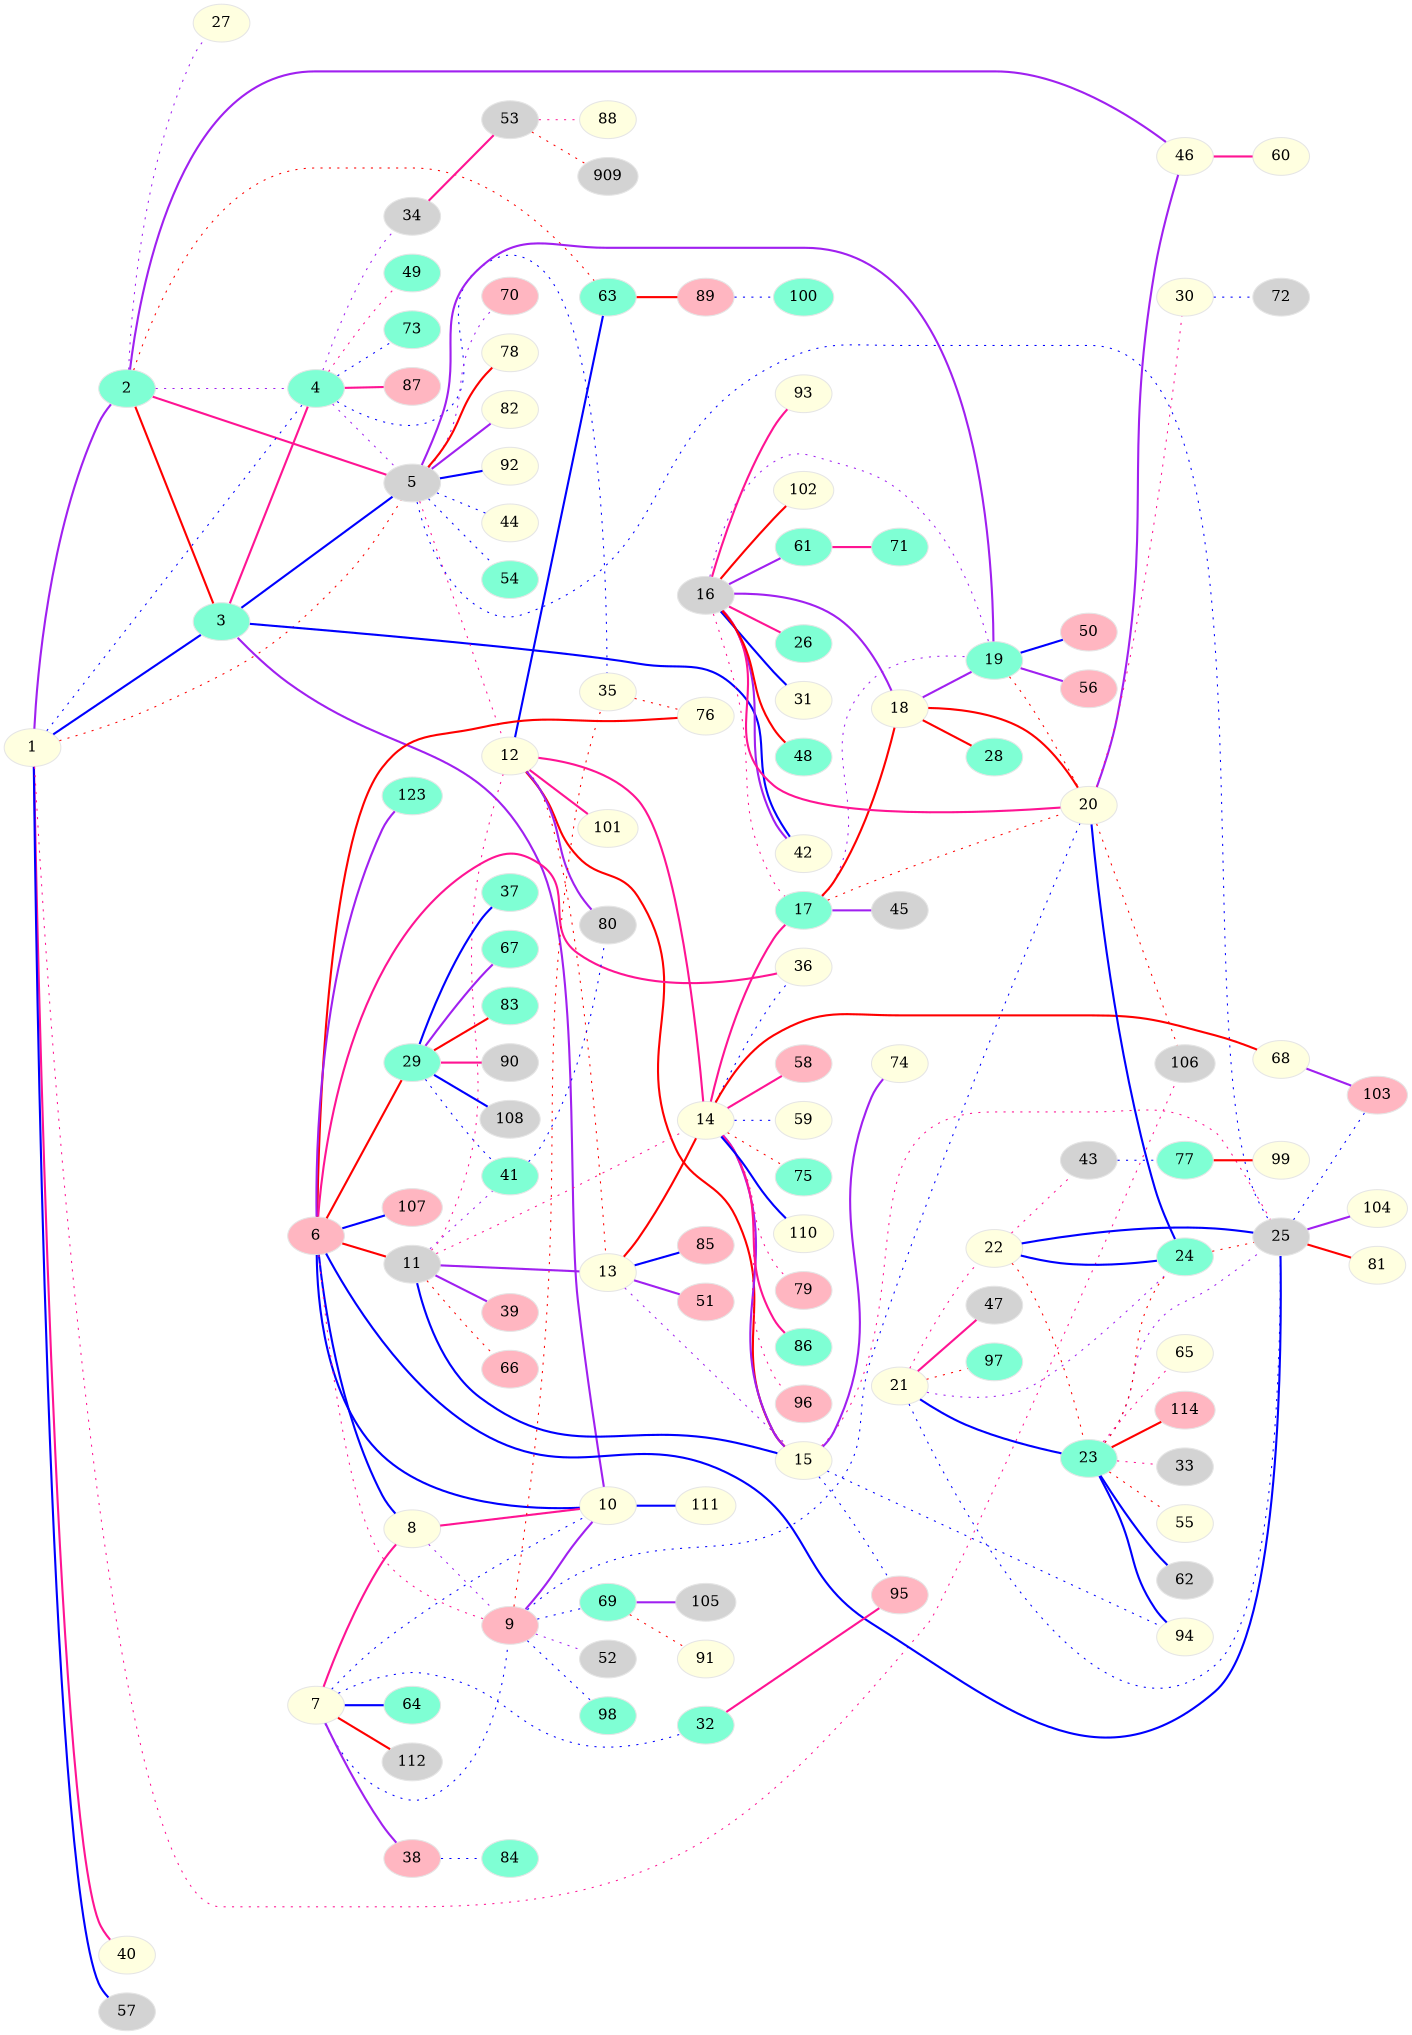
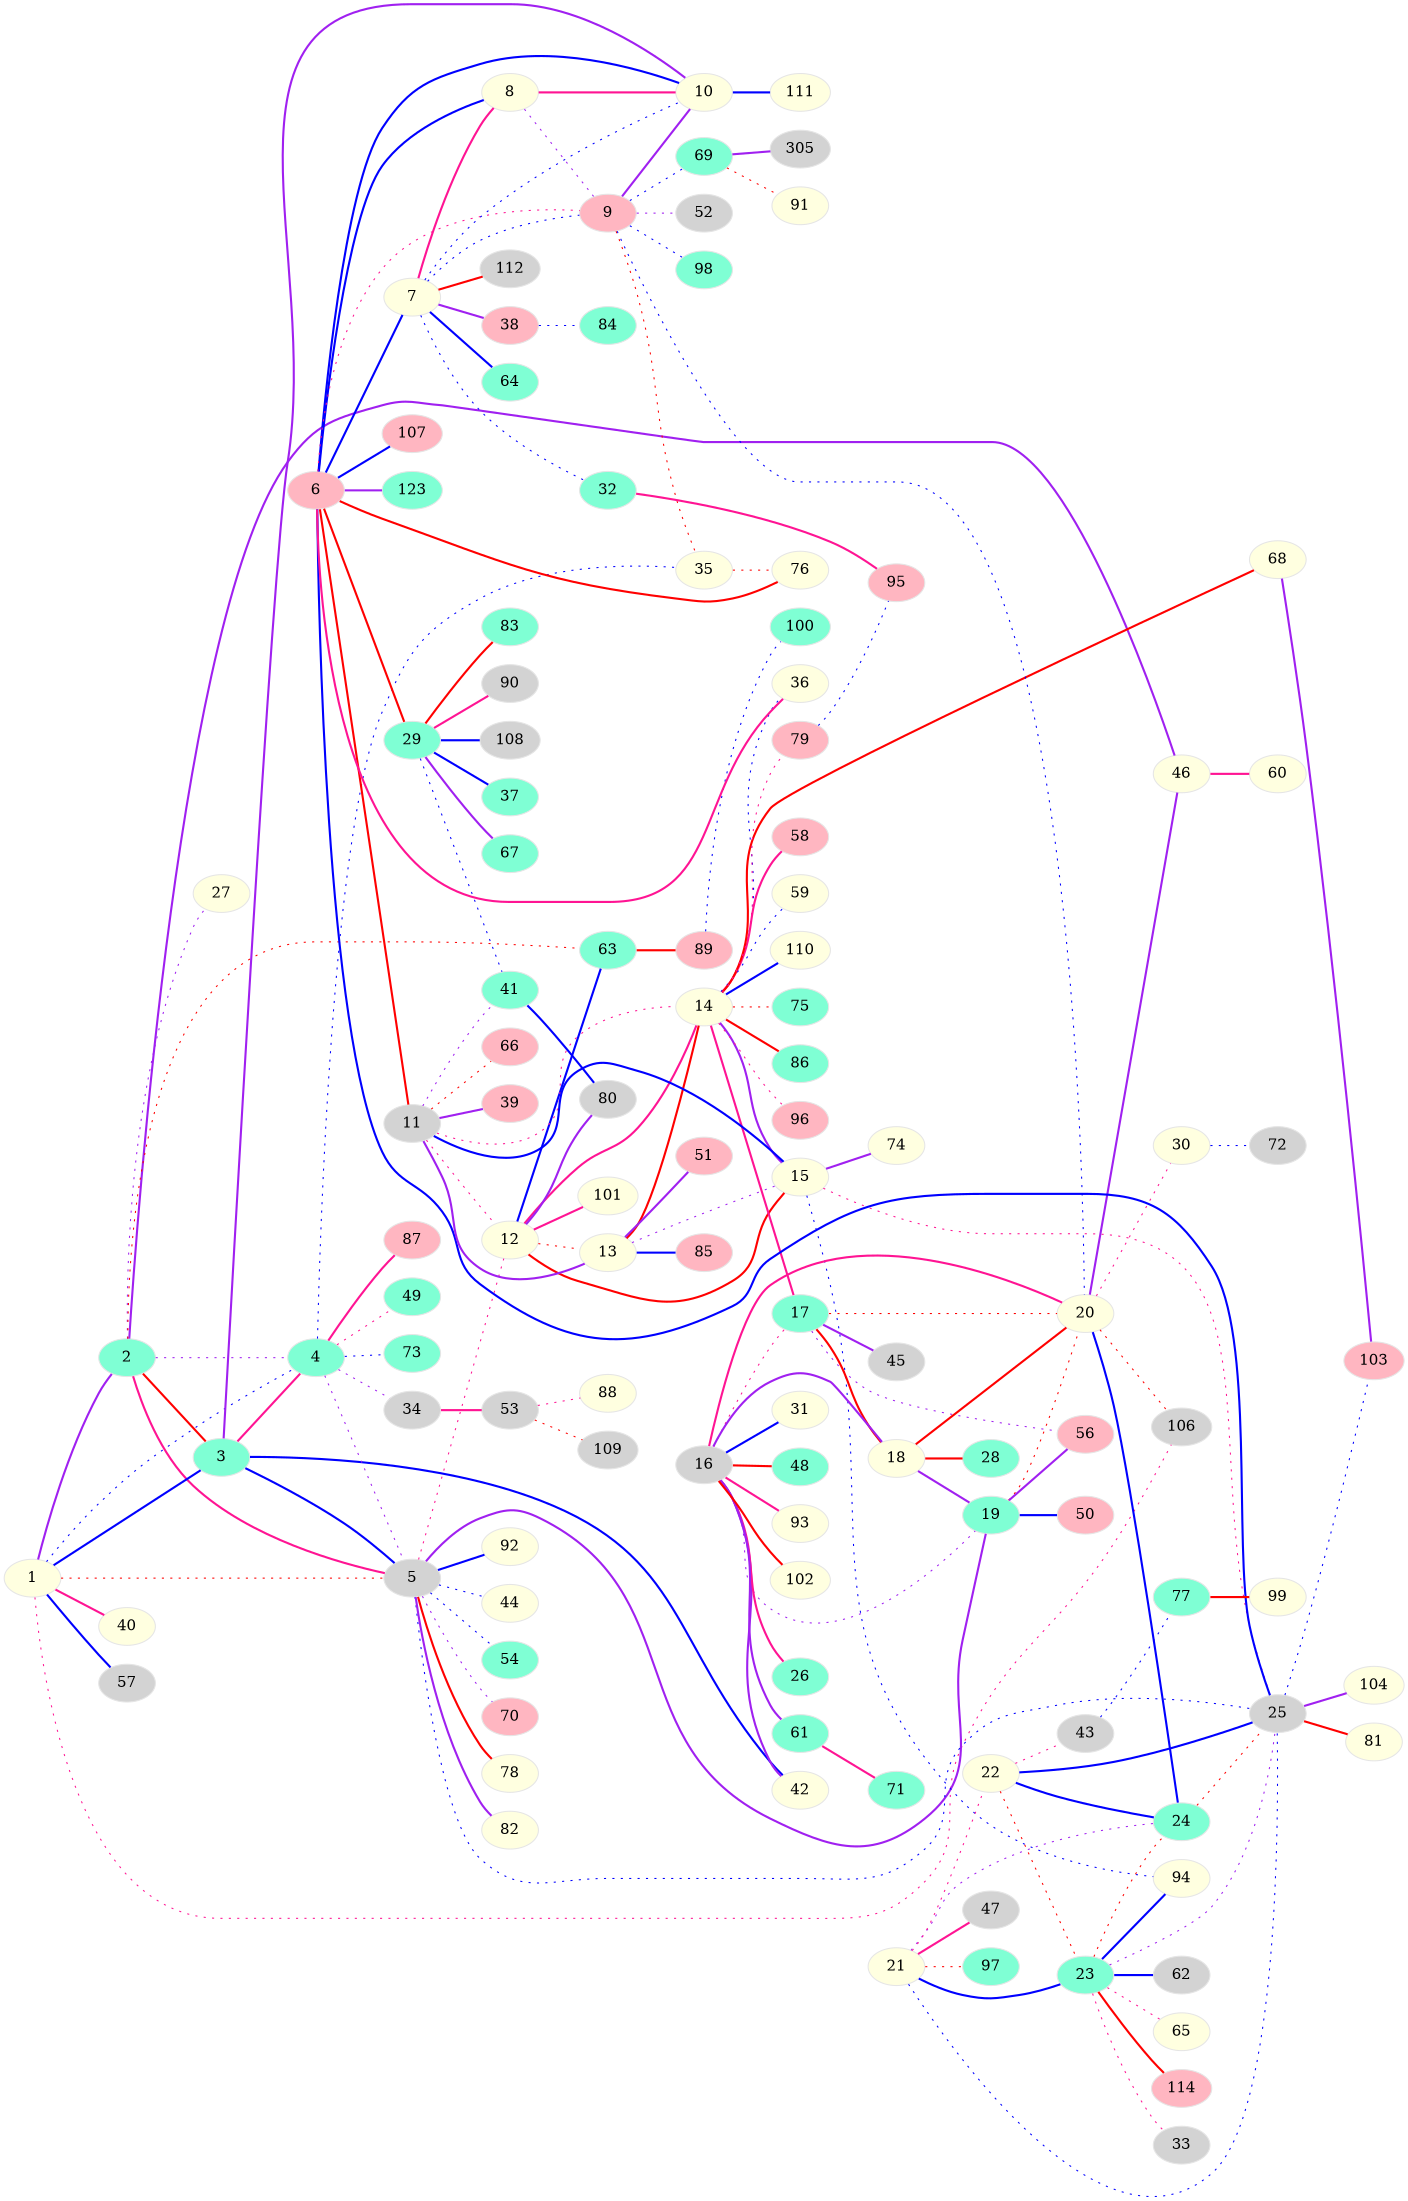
node "909": label "909" -> "109"
edge "7" -- "6": added
edge "19" -- "17": now "56" -- "17"
edge "80" -- "41": style dotted -> bold
edge "14" -- "86": color deeppink -> red
node "55": removed
edge "15" -- "95": now "79" -- "95"
node "105": label "105" -> "305"
